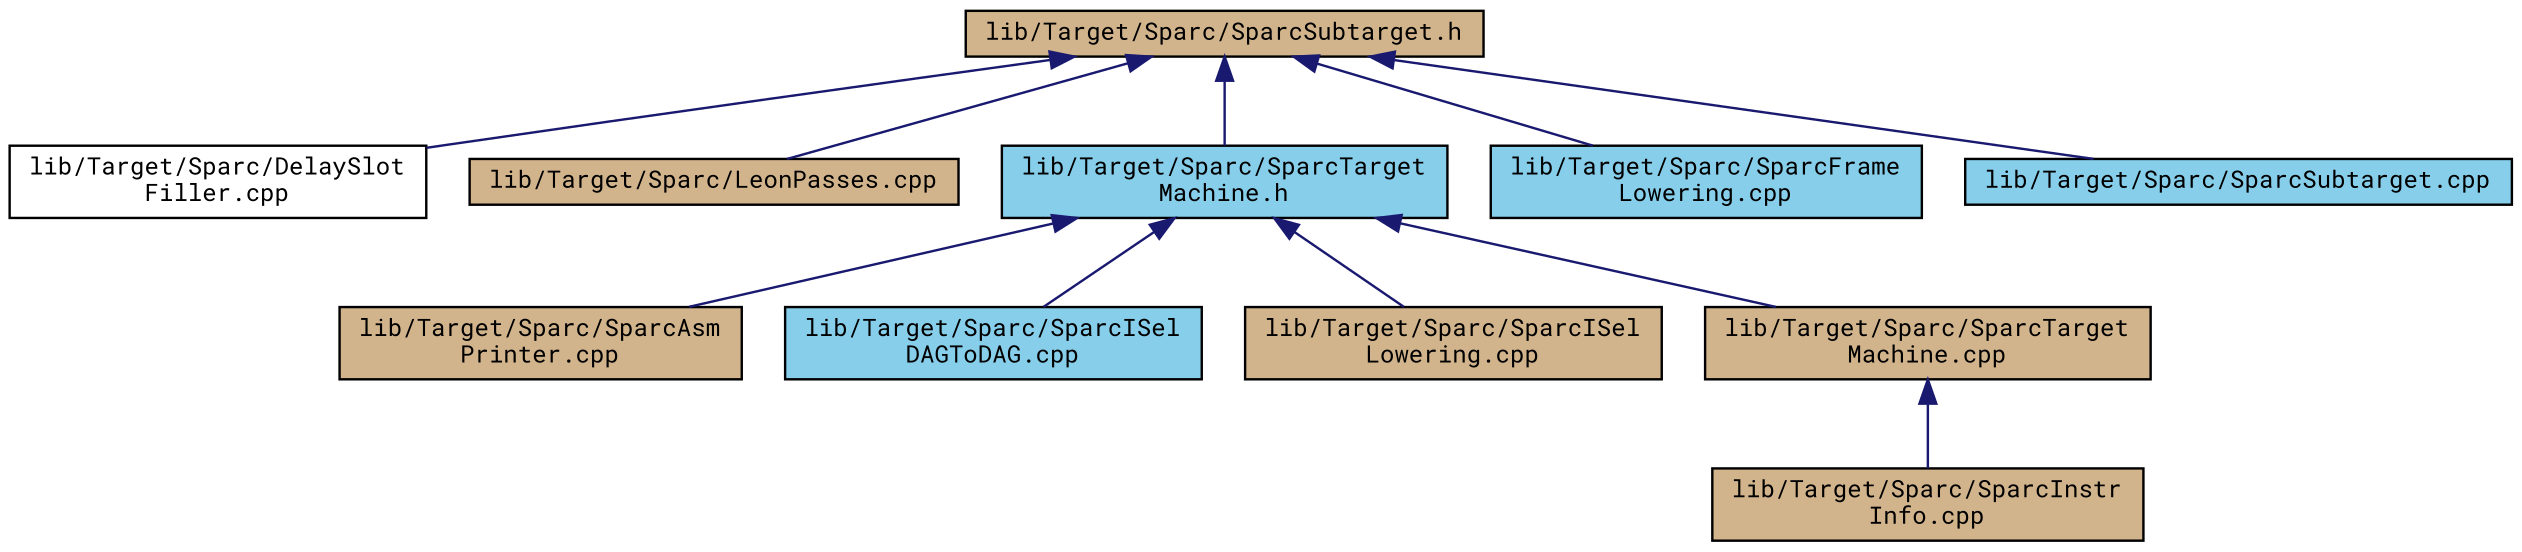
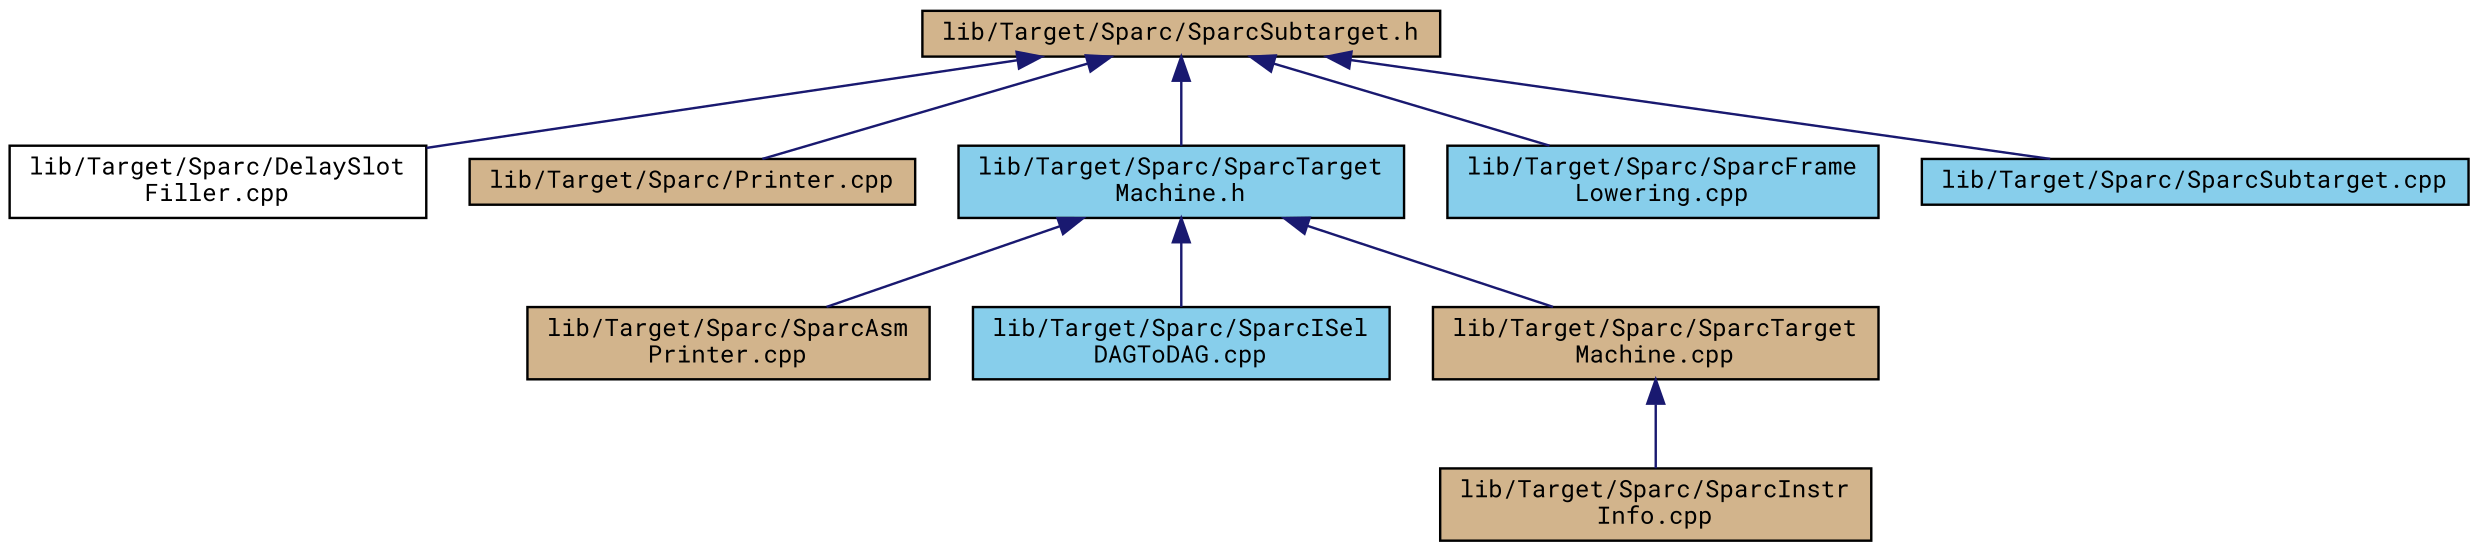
node "lib/Target/Sparc/LeonPasses.cpp": label "lib/Target/Sparc/LeonPasses.cpp" -> "lib/Target/Sparc/Printer.cpp"
node "lib/Target/Sparc/SparcISel Lowering.cpp": removed
